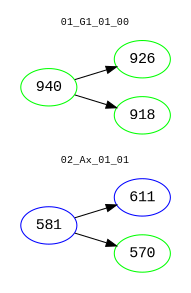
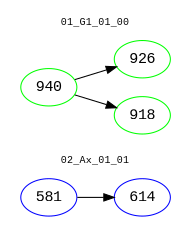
node "611": label "611" -> "614"
node "570": removed
